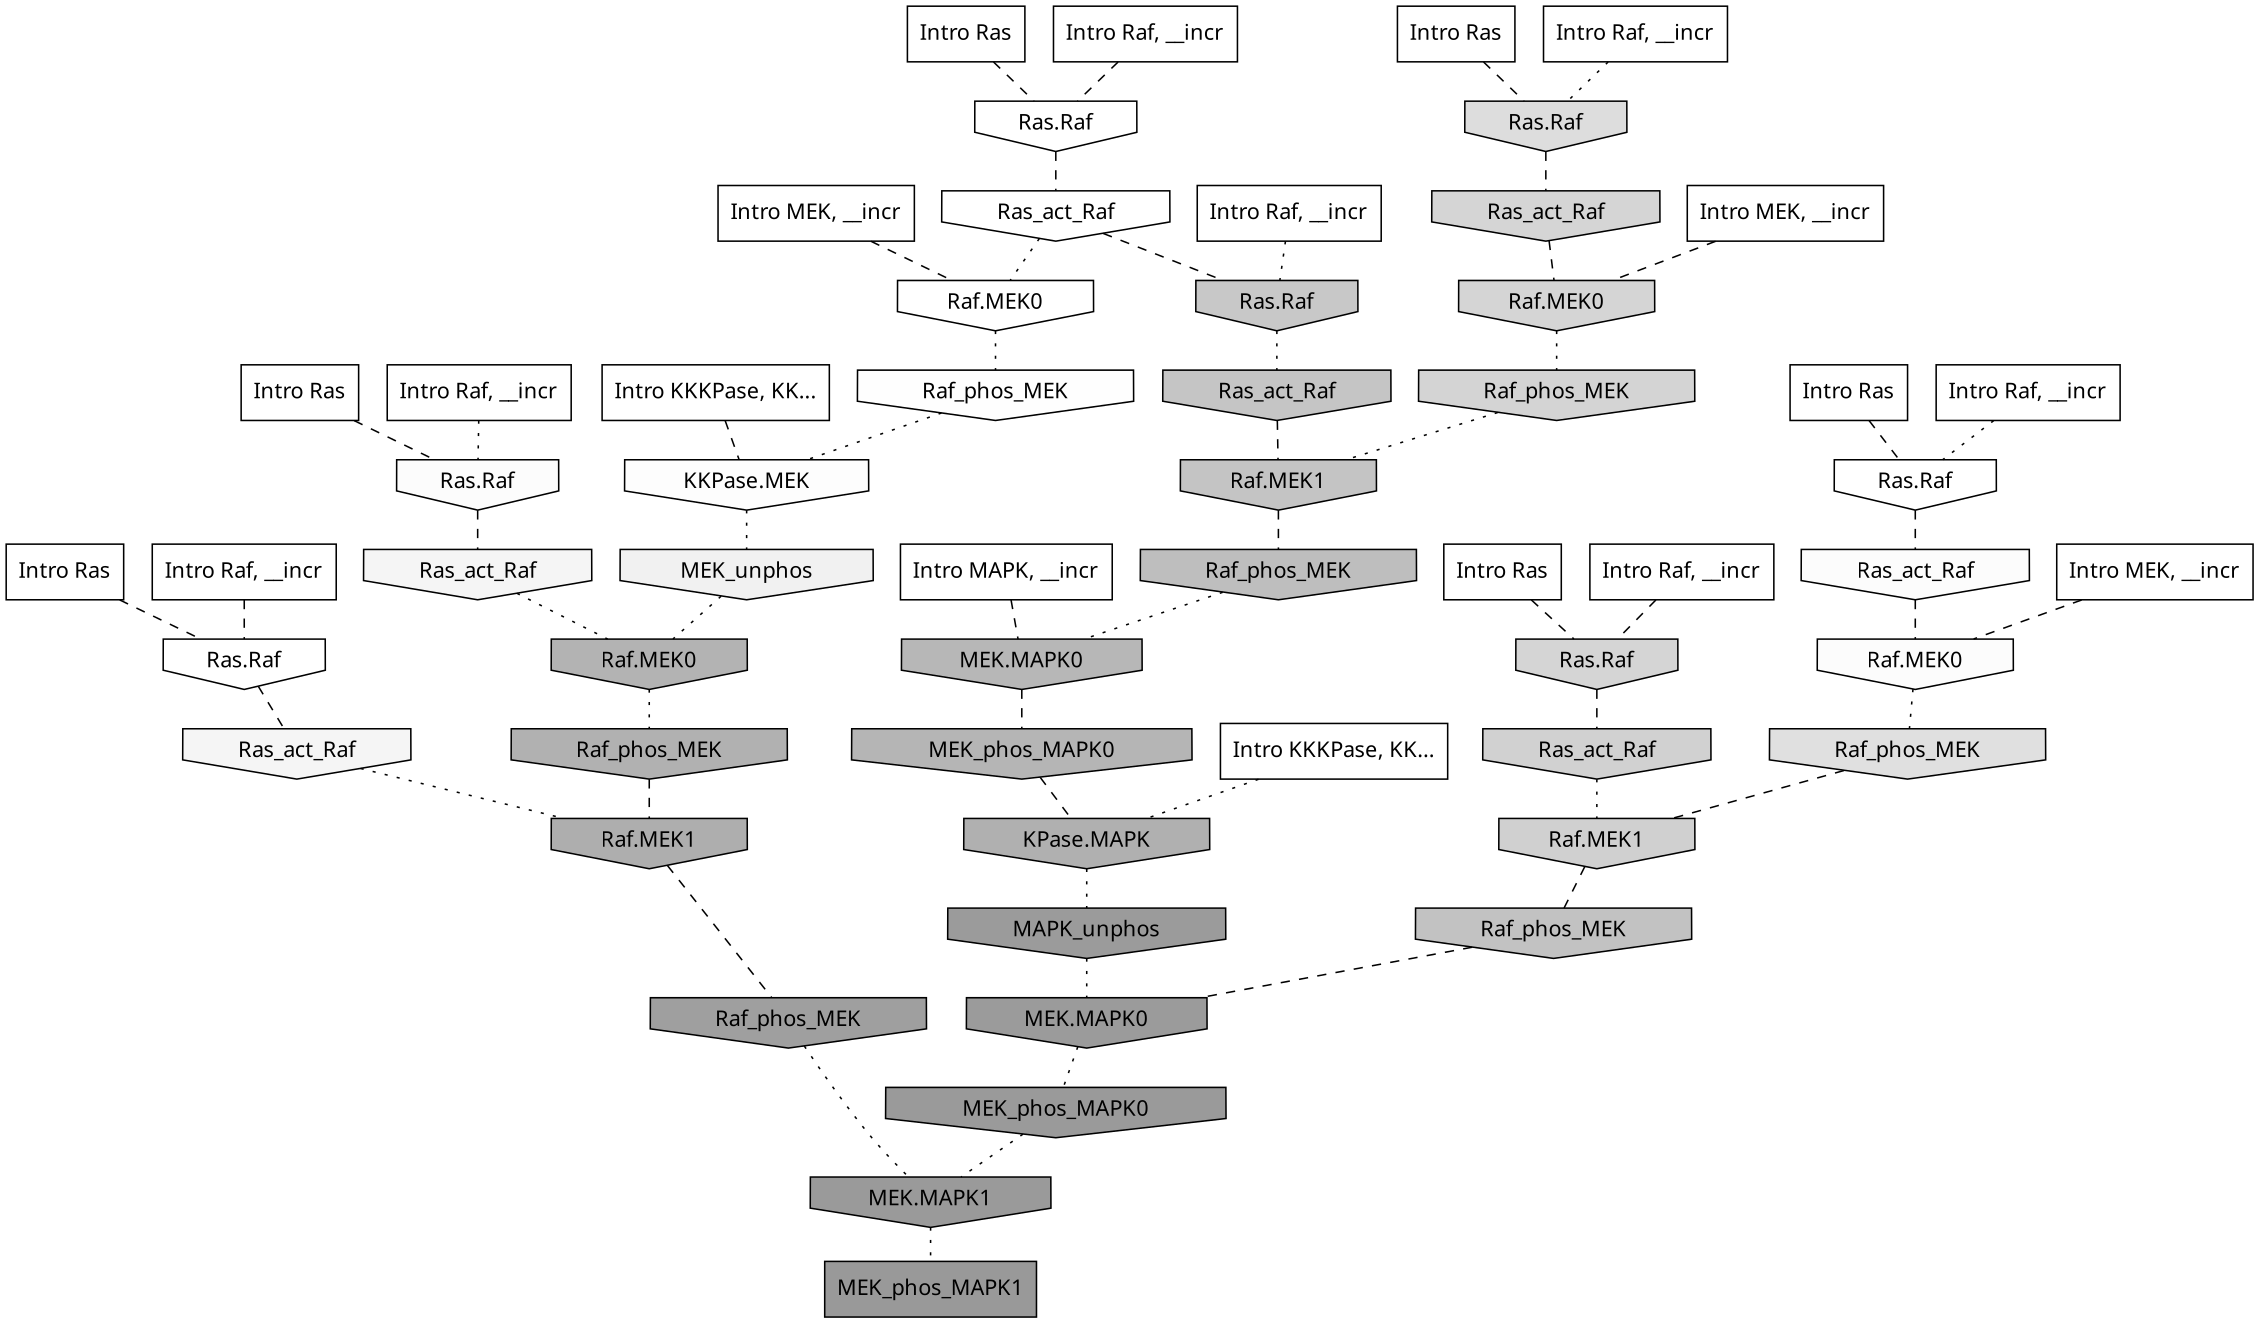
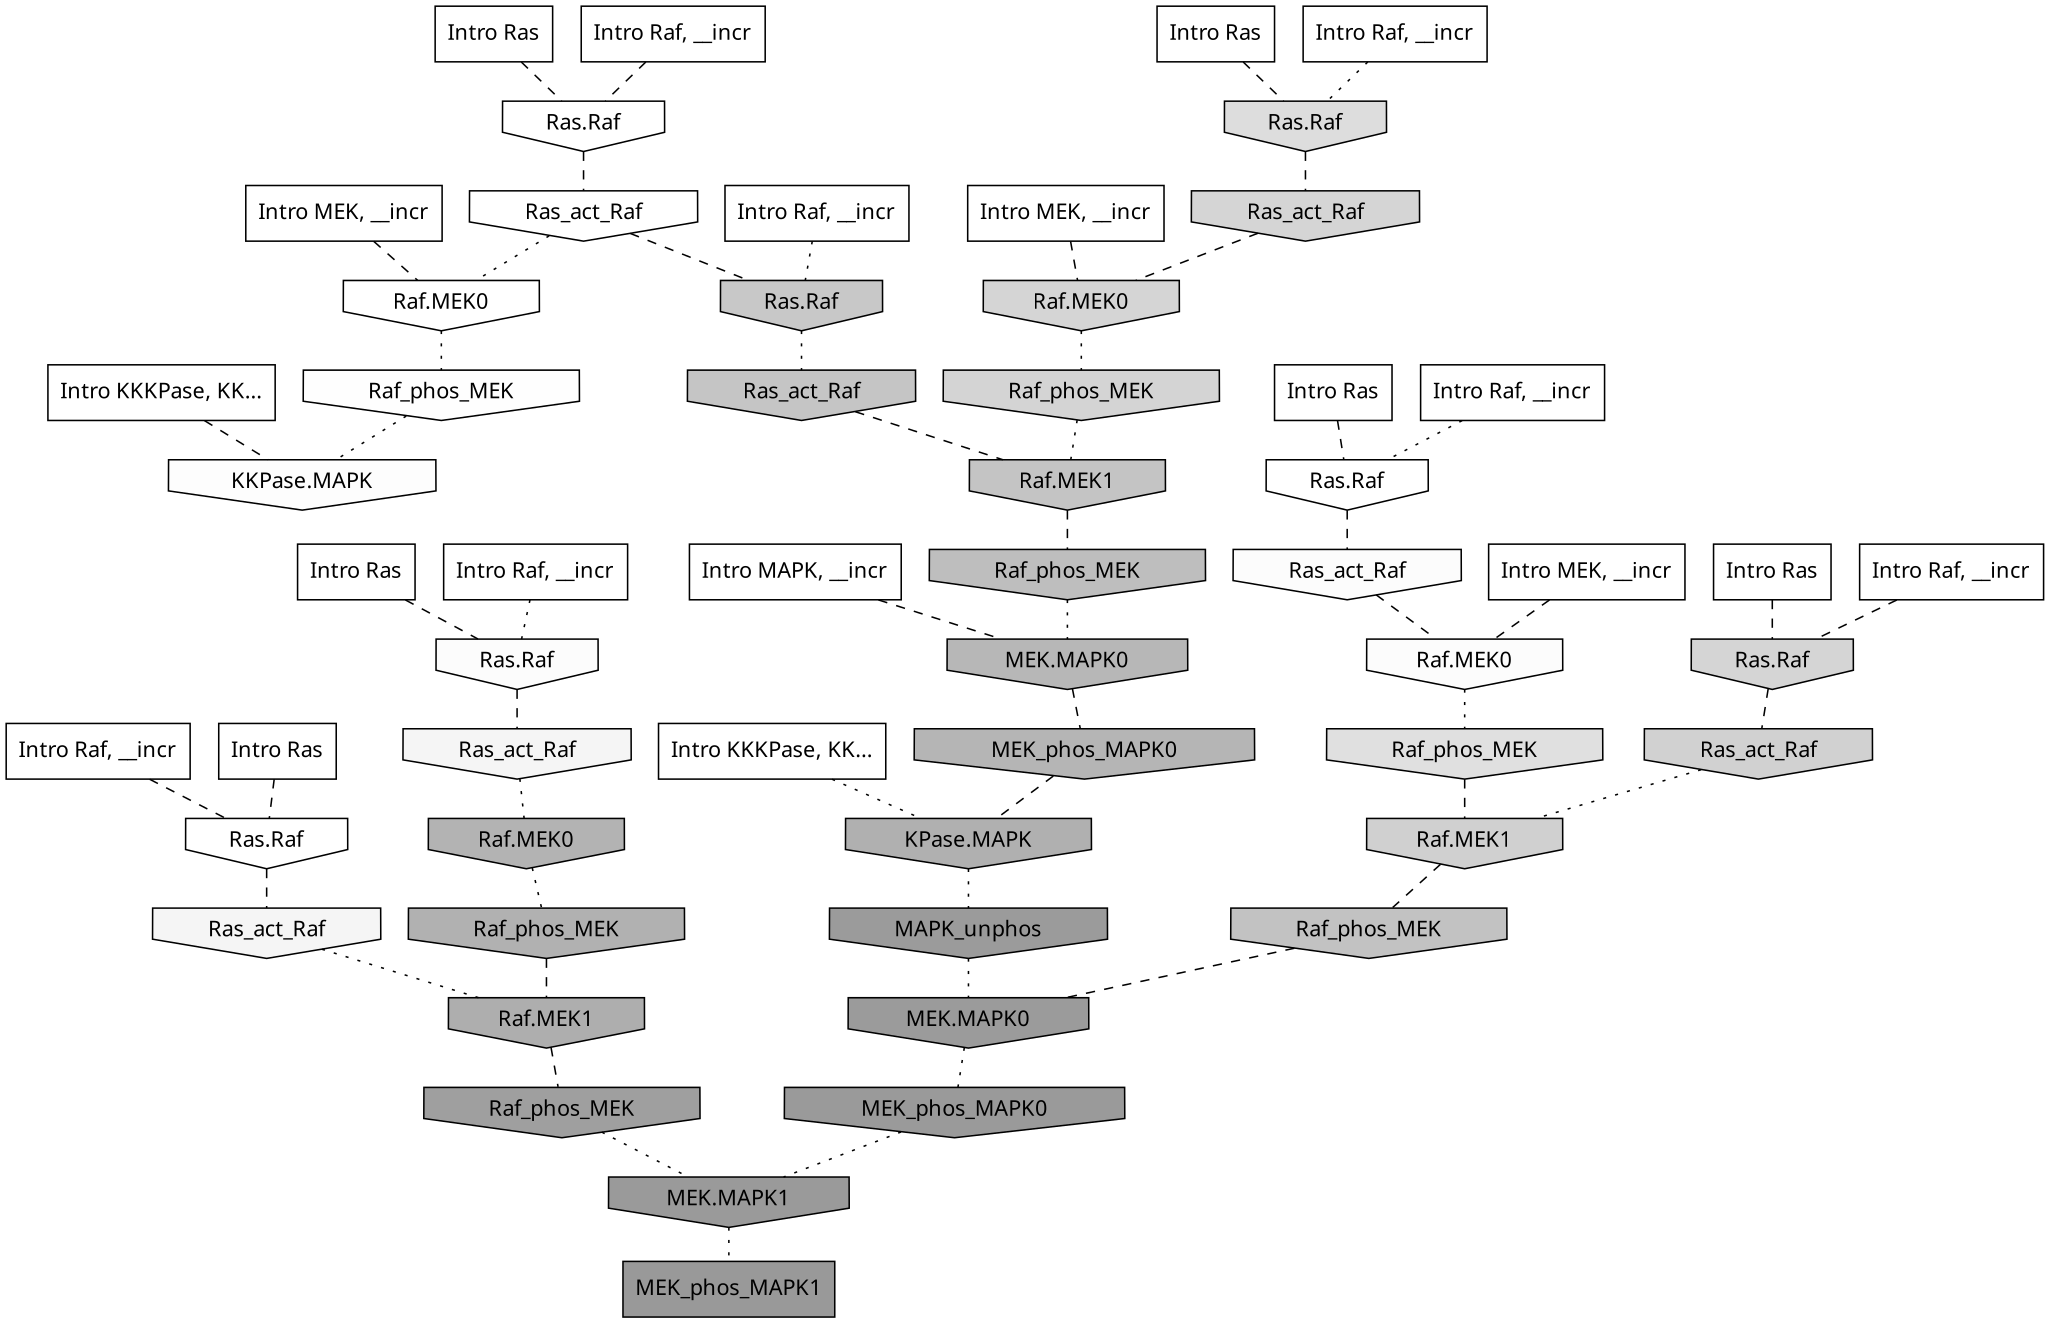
node "KKPase.MEK": label "KKPase.MEK" -> "KKPase.MAPK"
node "MEK_unphos": removed
